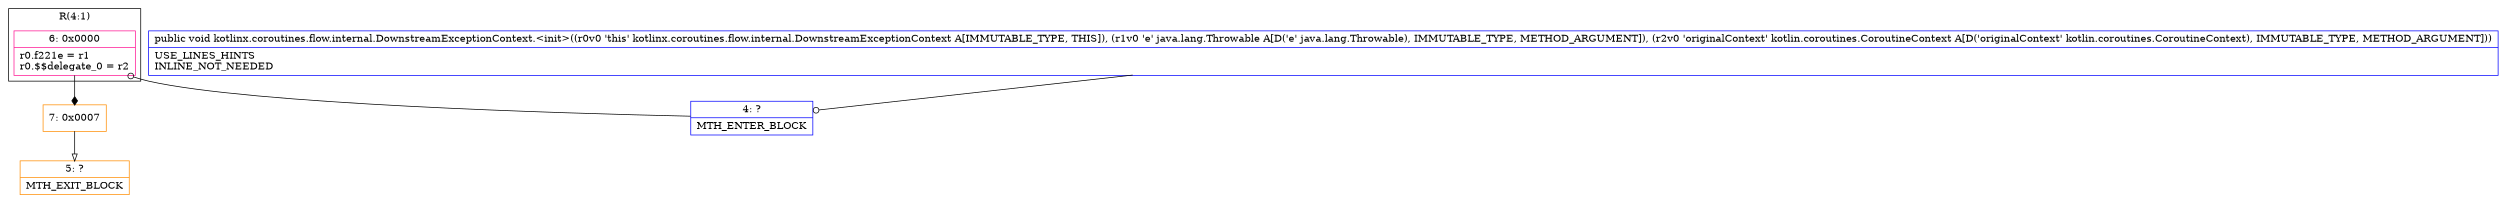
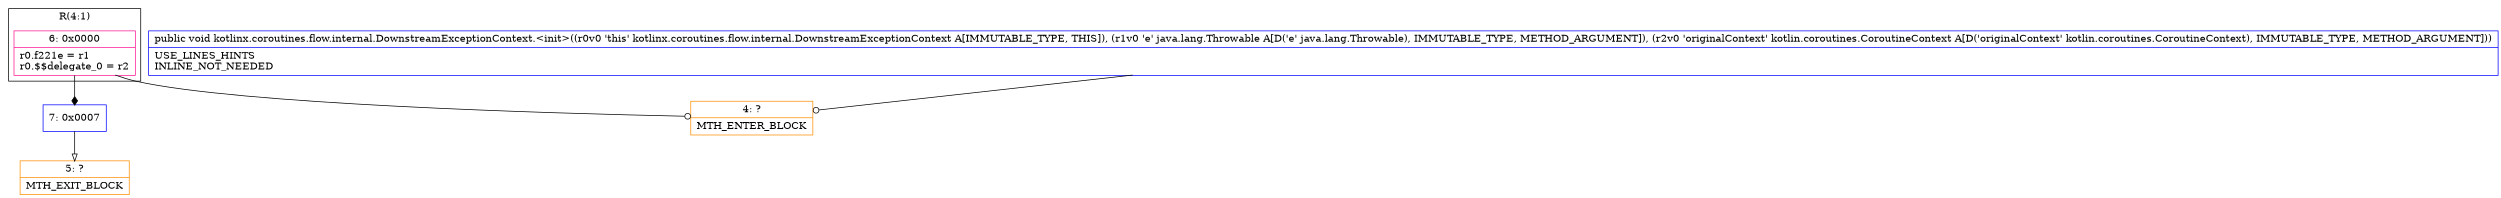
edge "4: ?" -> "6: 0x0000": reversed
node "7: 0x0007": color darkorange -> blue
node "4: ?": color blue -> darkorange
